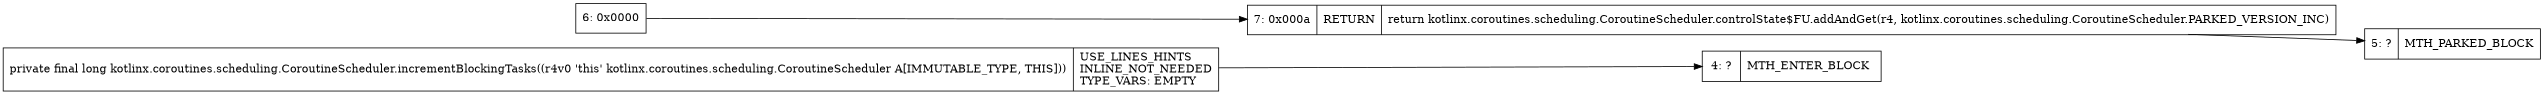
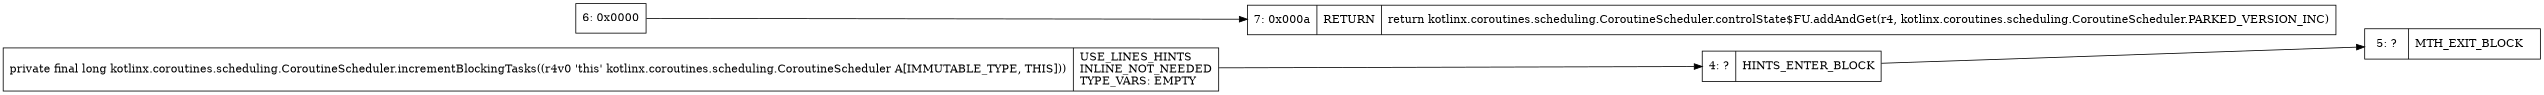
edge "7: 0x000a" -> "5: ?": now "4: ?" -> "5: ?"
node "5: ?": text "MTH_PARKED_BLOCK" -> "MTH_EXIT_BLOCK"
node "4: ?": text "MTH_ENTER_BLOCK" -> "HINTS_ENTER_BLOCK"
